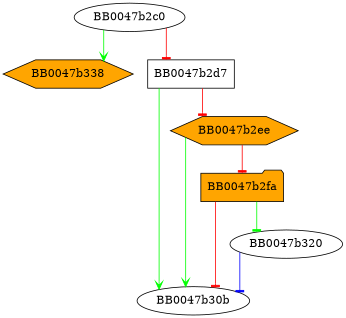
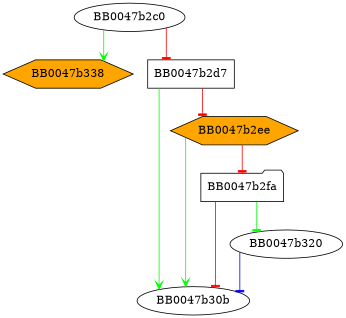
node "BB0047b2fa": fillcolor orange -> white
